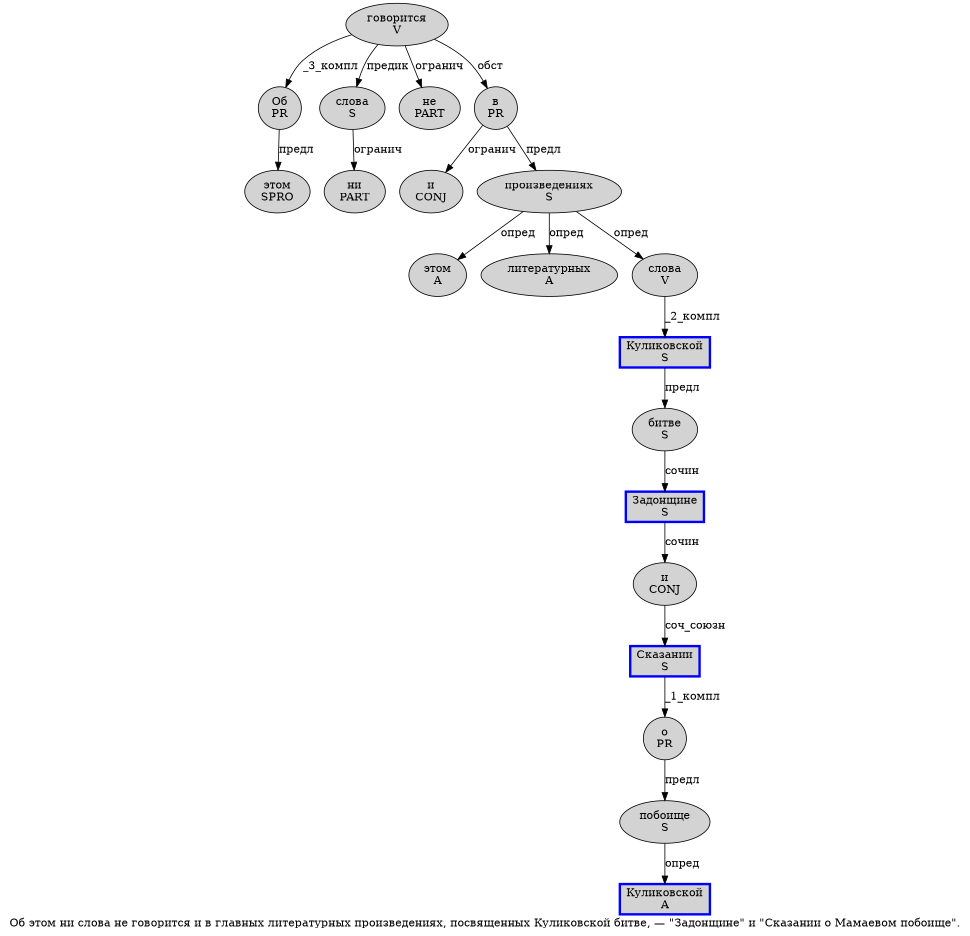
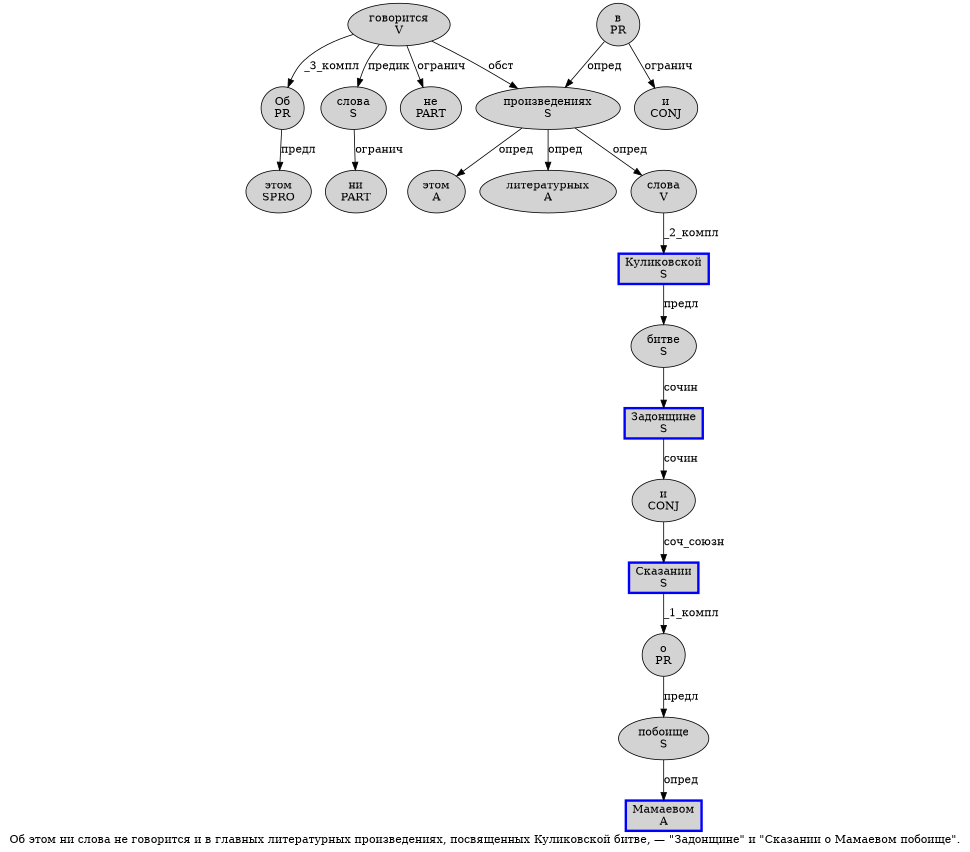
edge "говорится V" -> "в PR": now "говорится V" -> "произведениях S"
edge "в PR" -> "произведениях S": label "предл" -> "опред"
node "Куликовской A": label "Куликовской A" -> "Мамаевом A"
